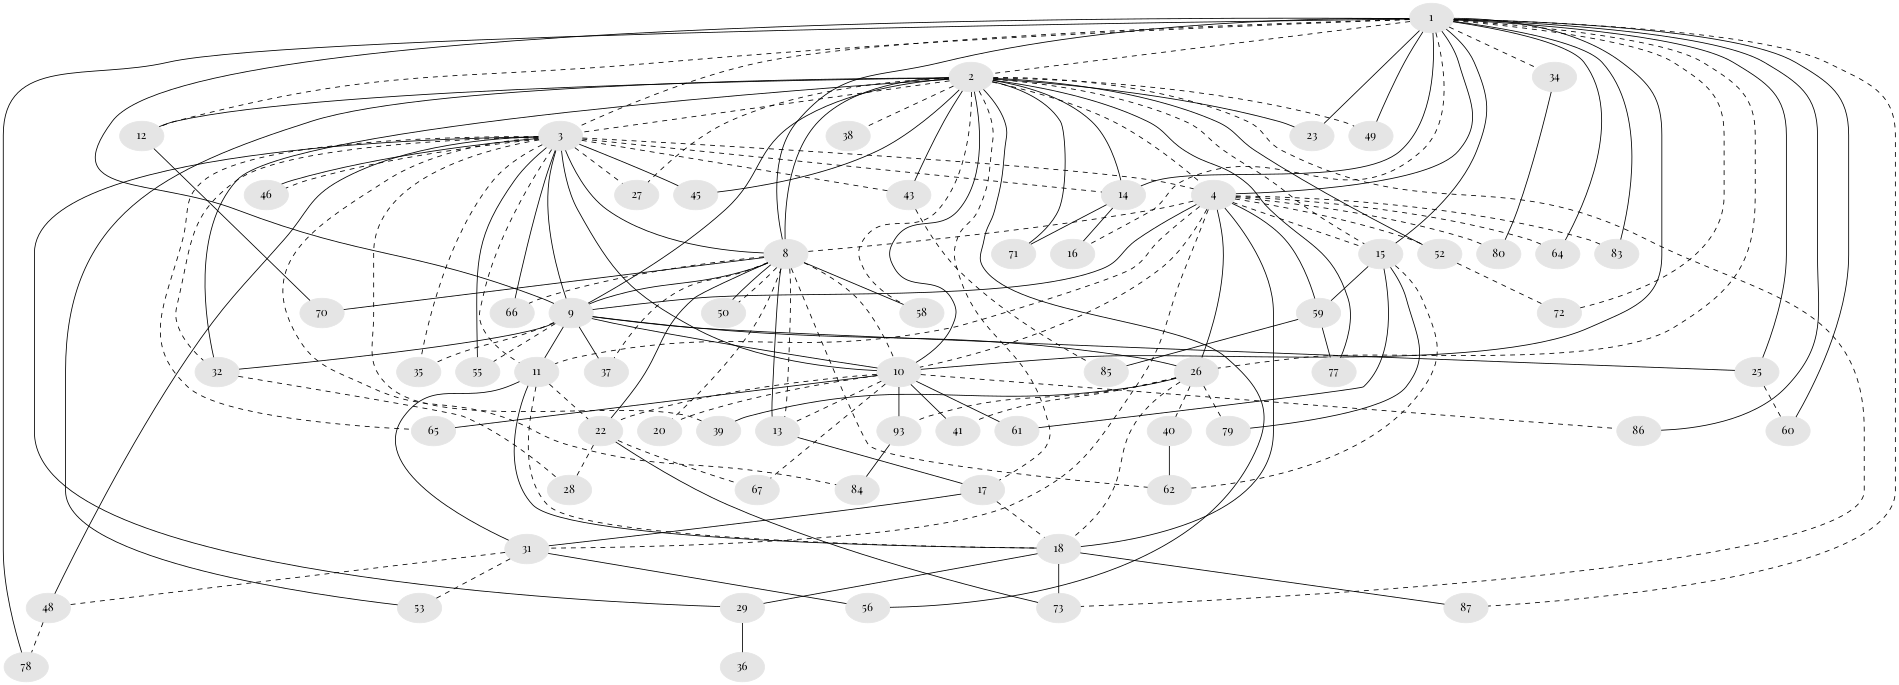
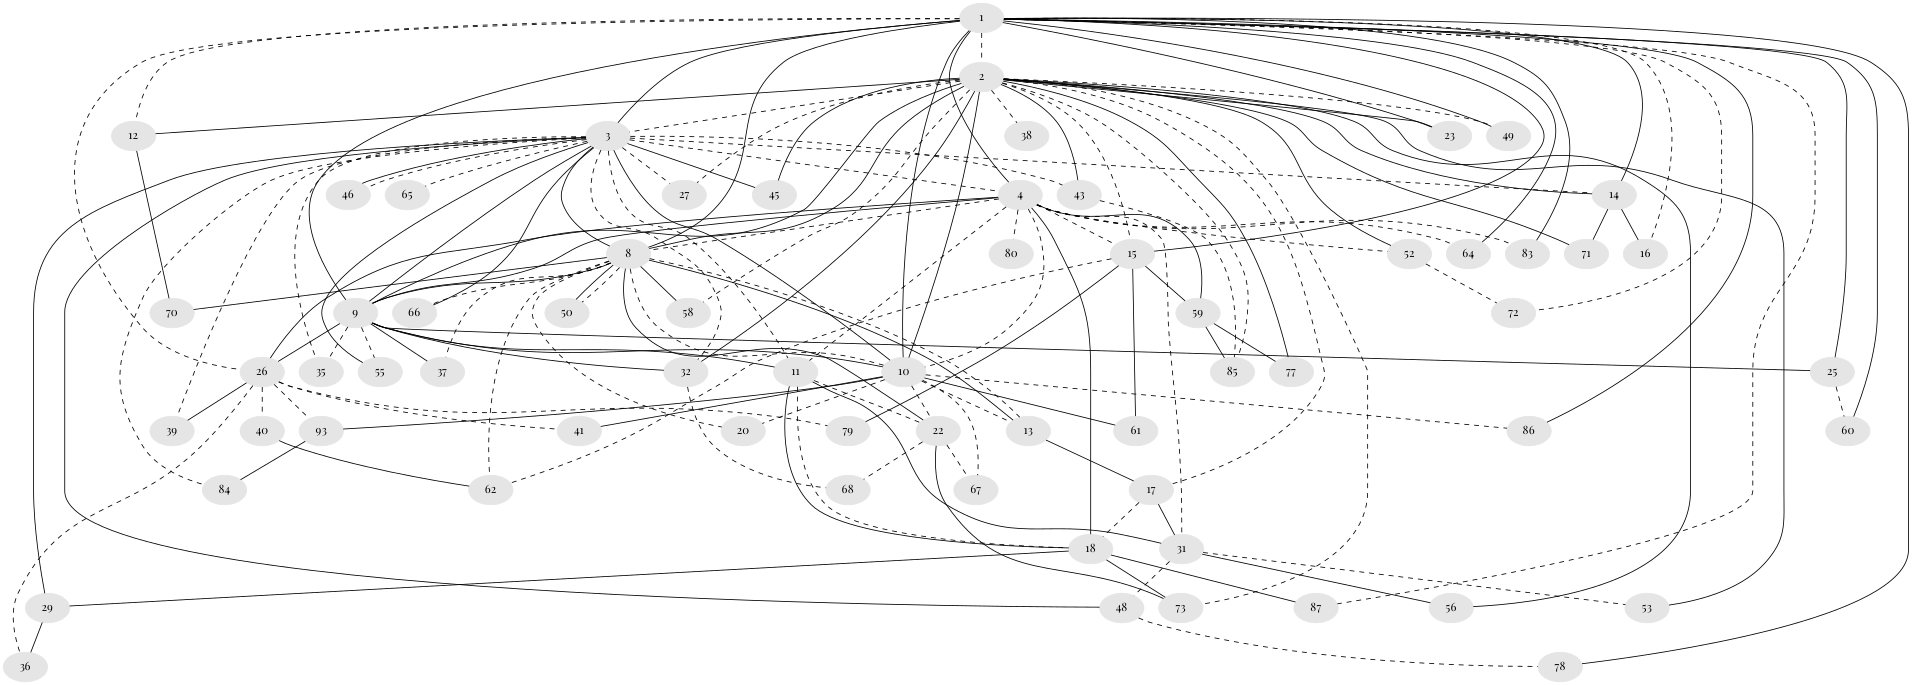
edge "1" -- "3": style dashed -> solid
node "34": removed
edge "2" -- "4": now "2" -- "85"
edge "10" -- "65": removed
edge "26" -- "18": now "26" -- "36"
node "28": label "28" -> "68"
